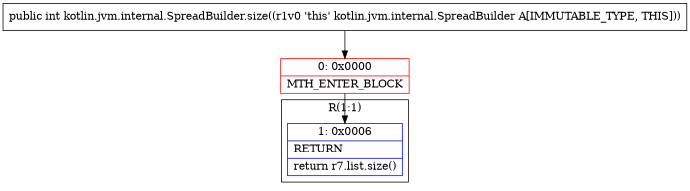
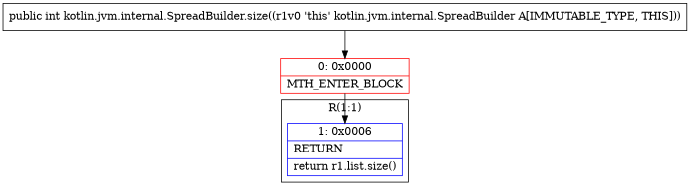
node "1: 0x0006": text "return r7.list.size()" -> "return r1.list.size()"
